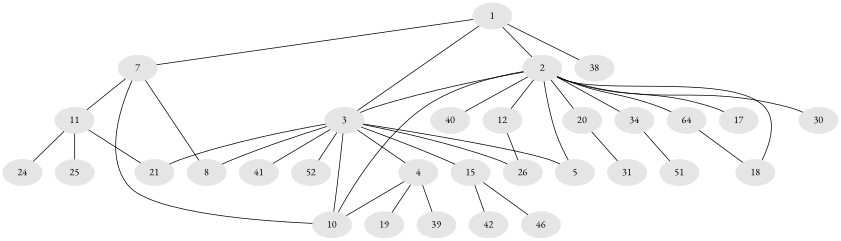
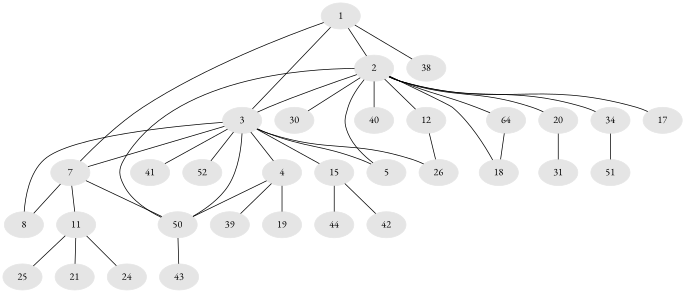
edge "3" -- "21": now "3" -- "7"
node "10": label "10" -> "50"
node "46": label "46" -> "44"
node "43": added
